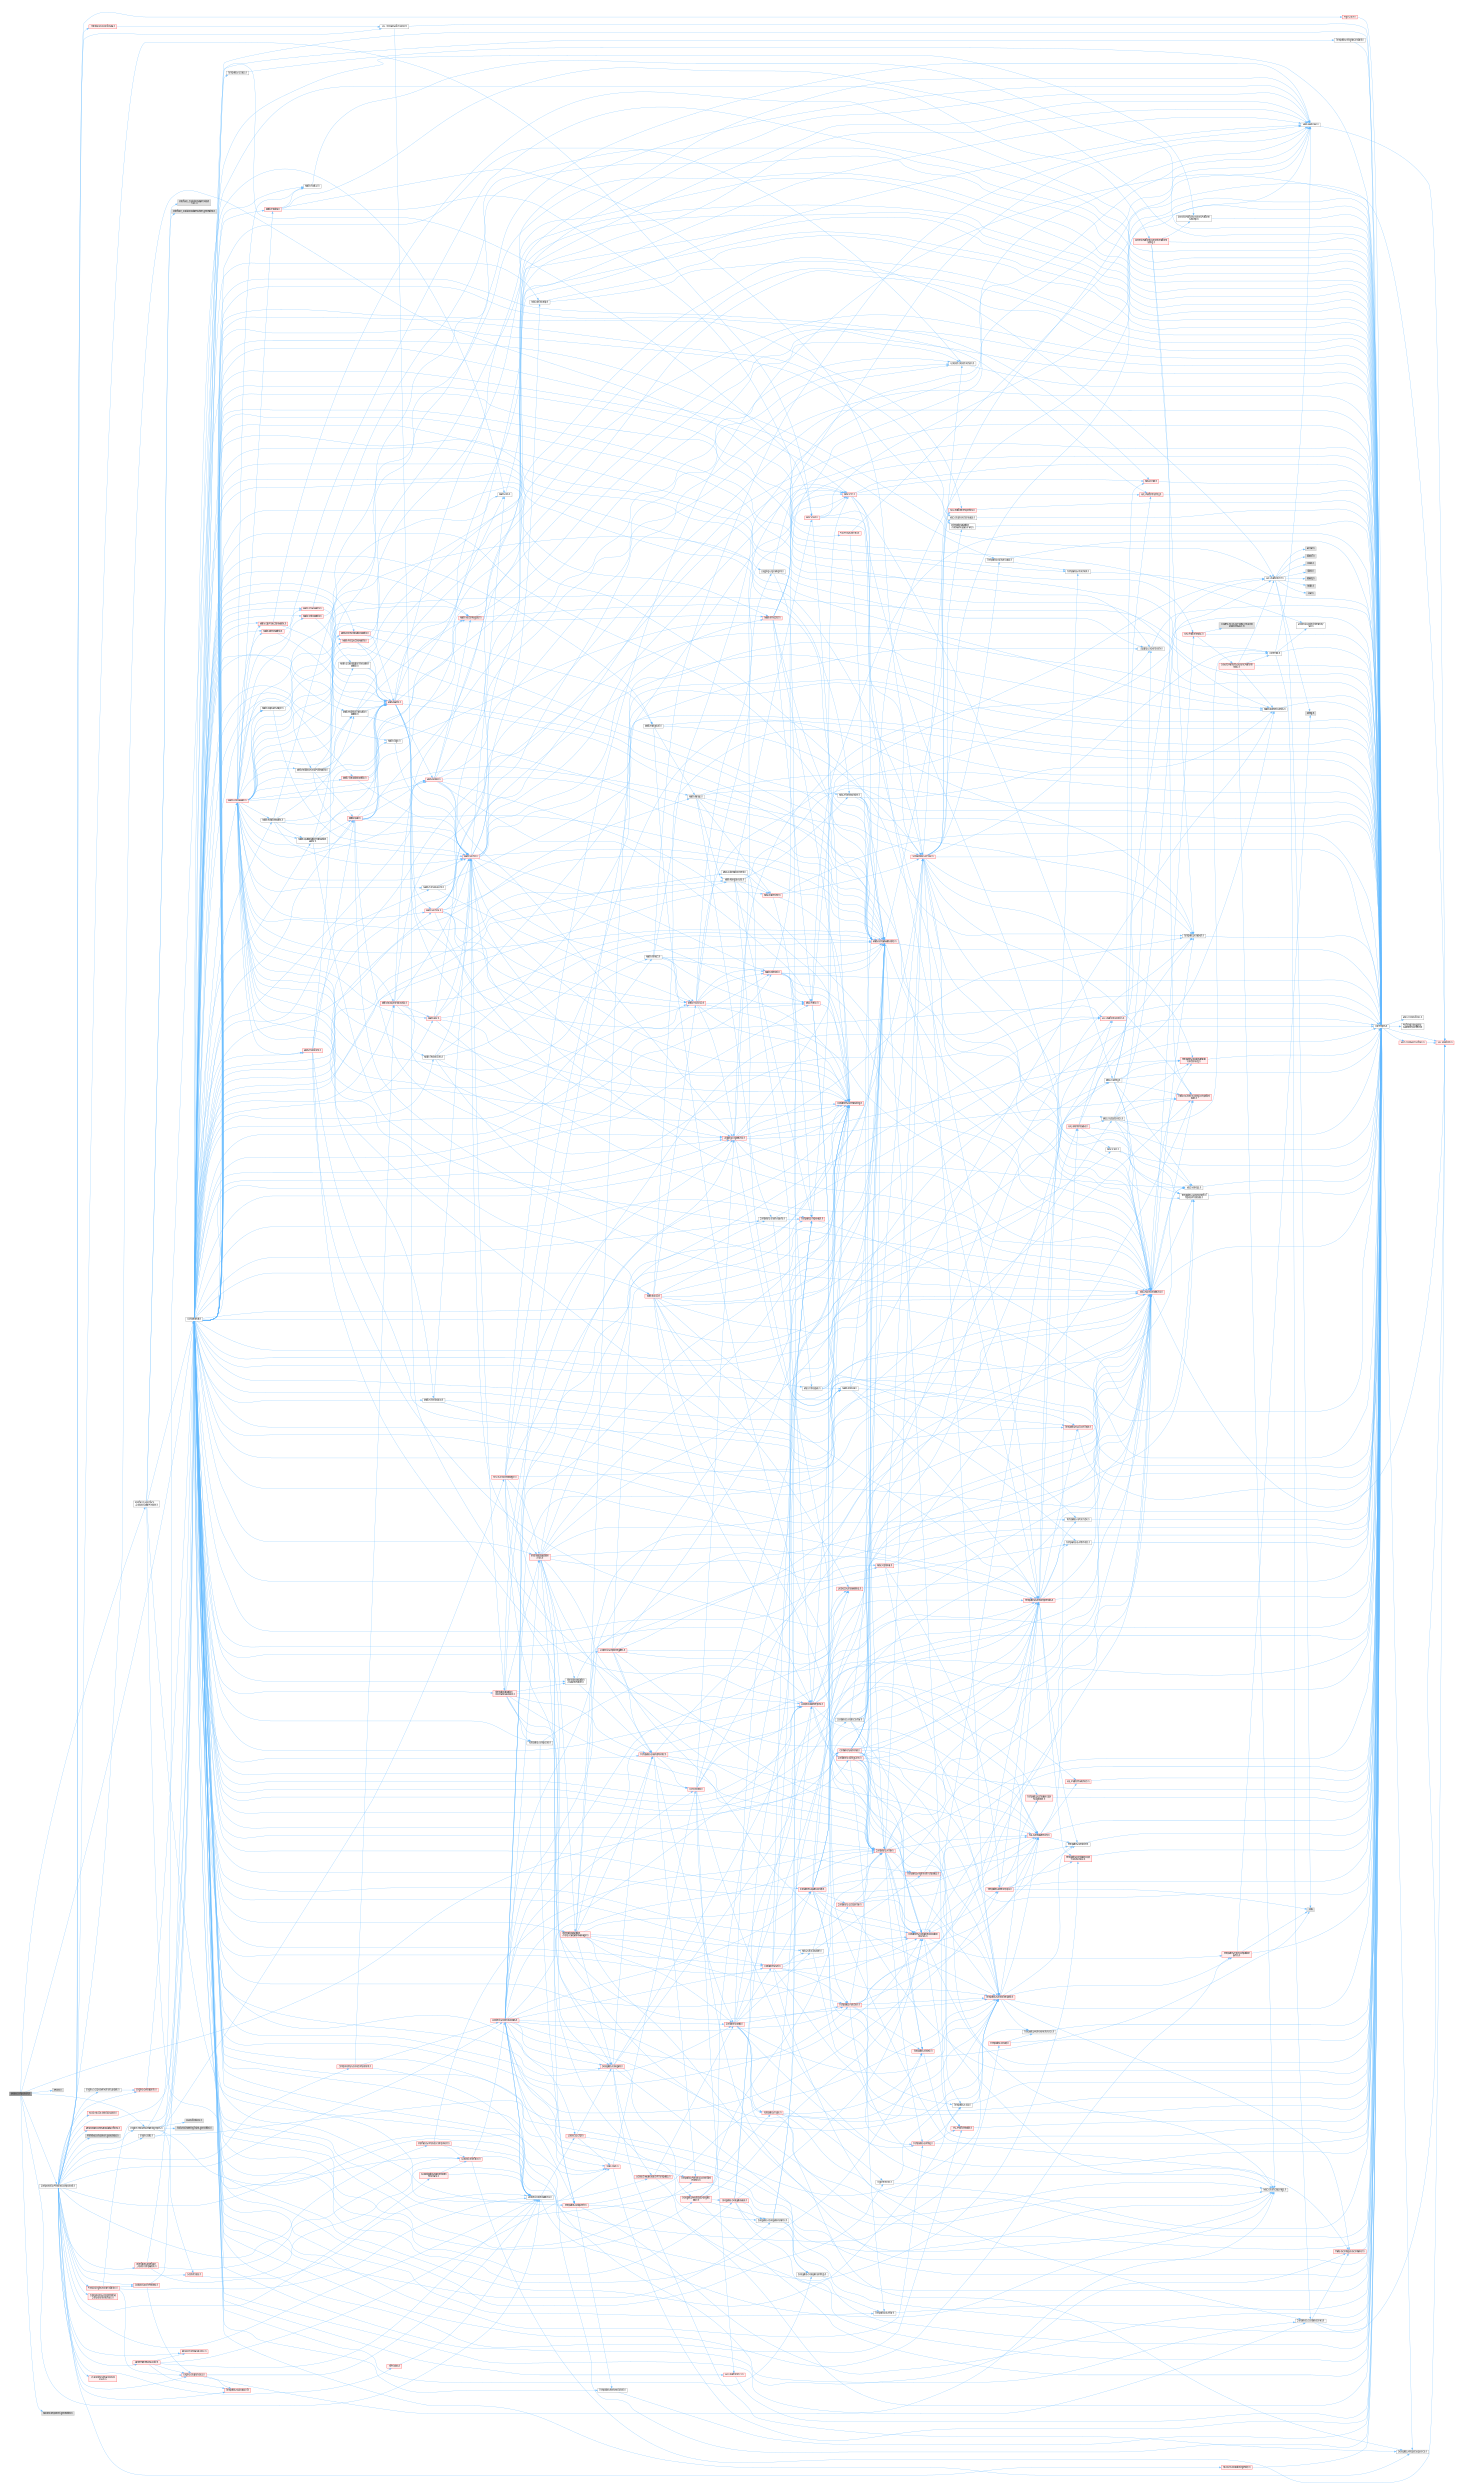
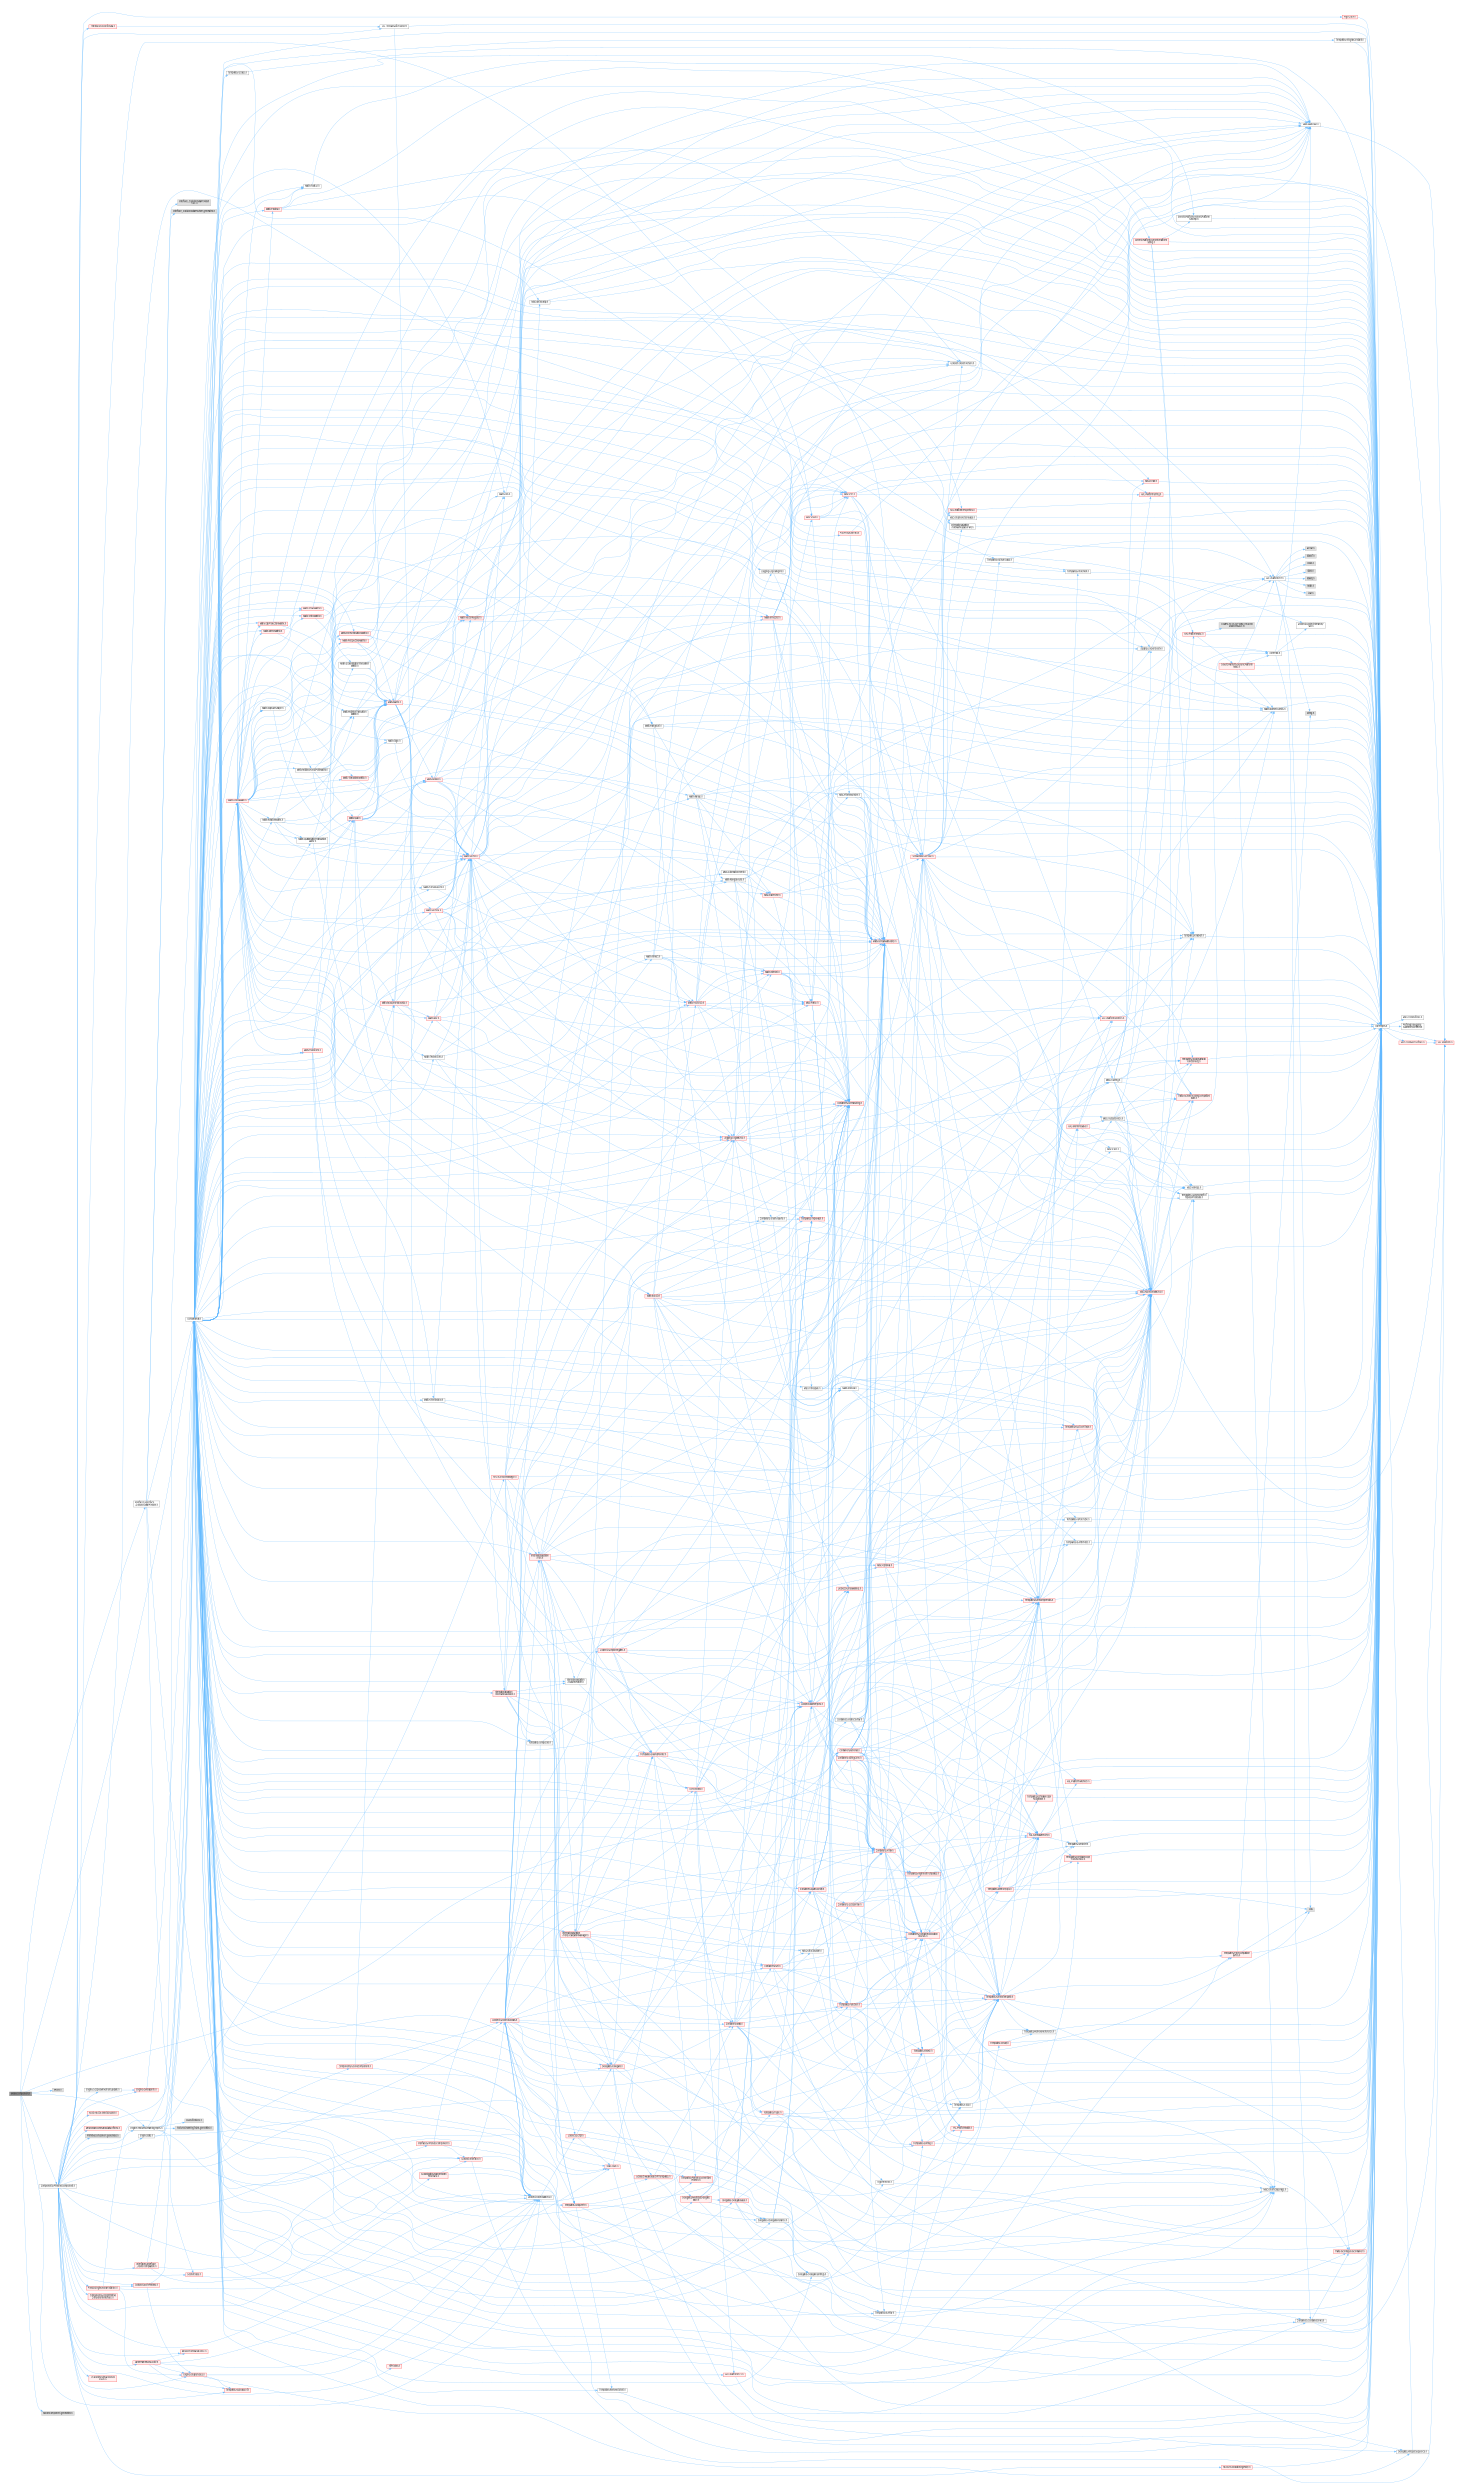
edge "CoreTypes.h" -> "Delegates/IntegerSequence.h": reversed
